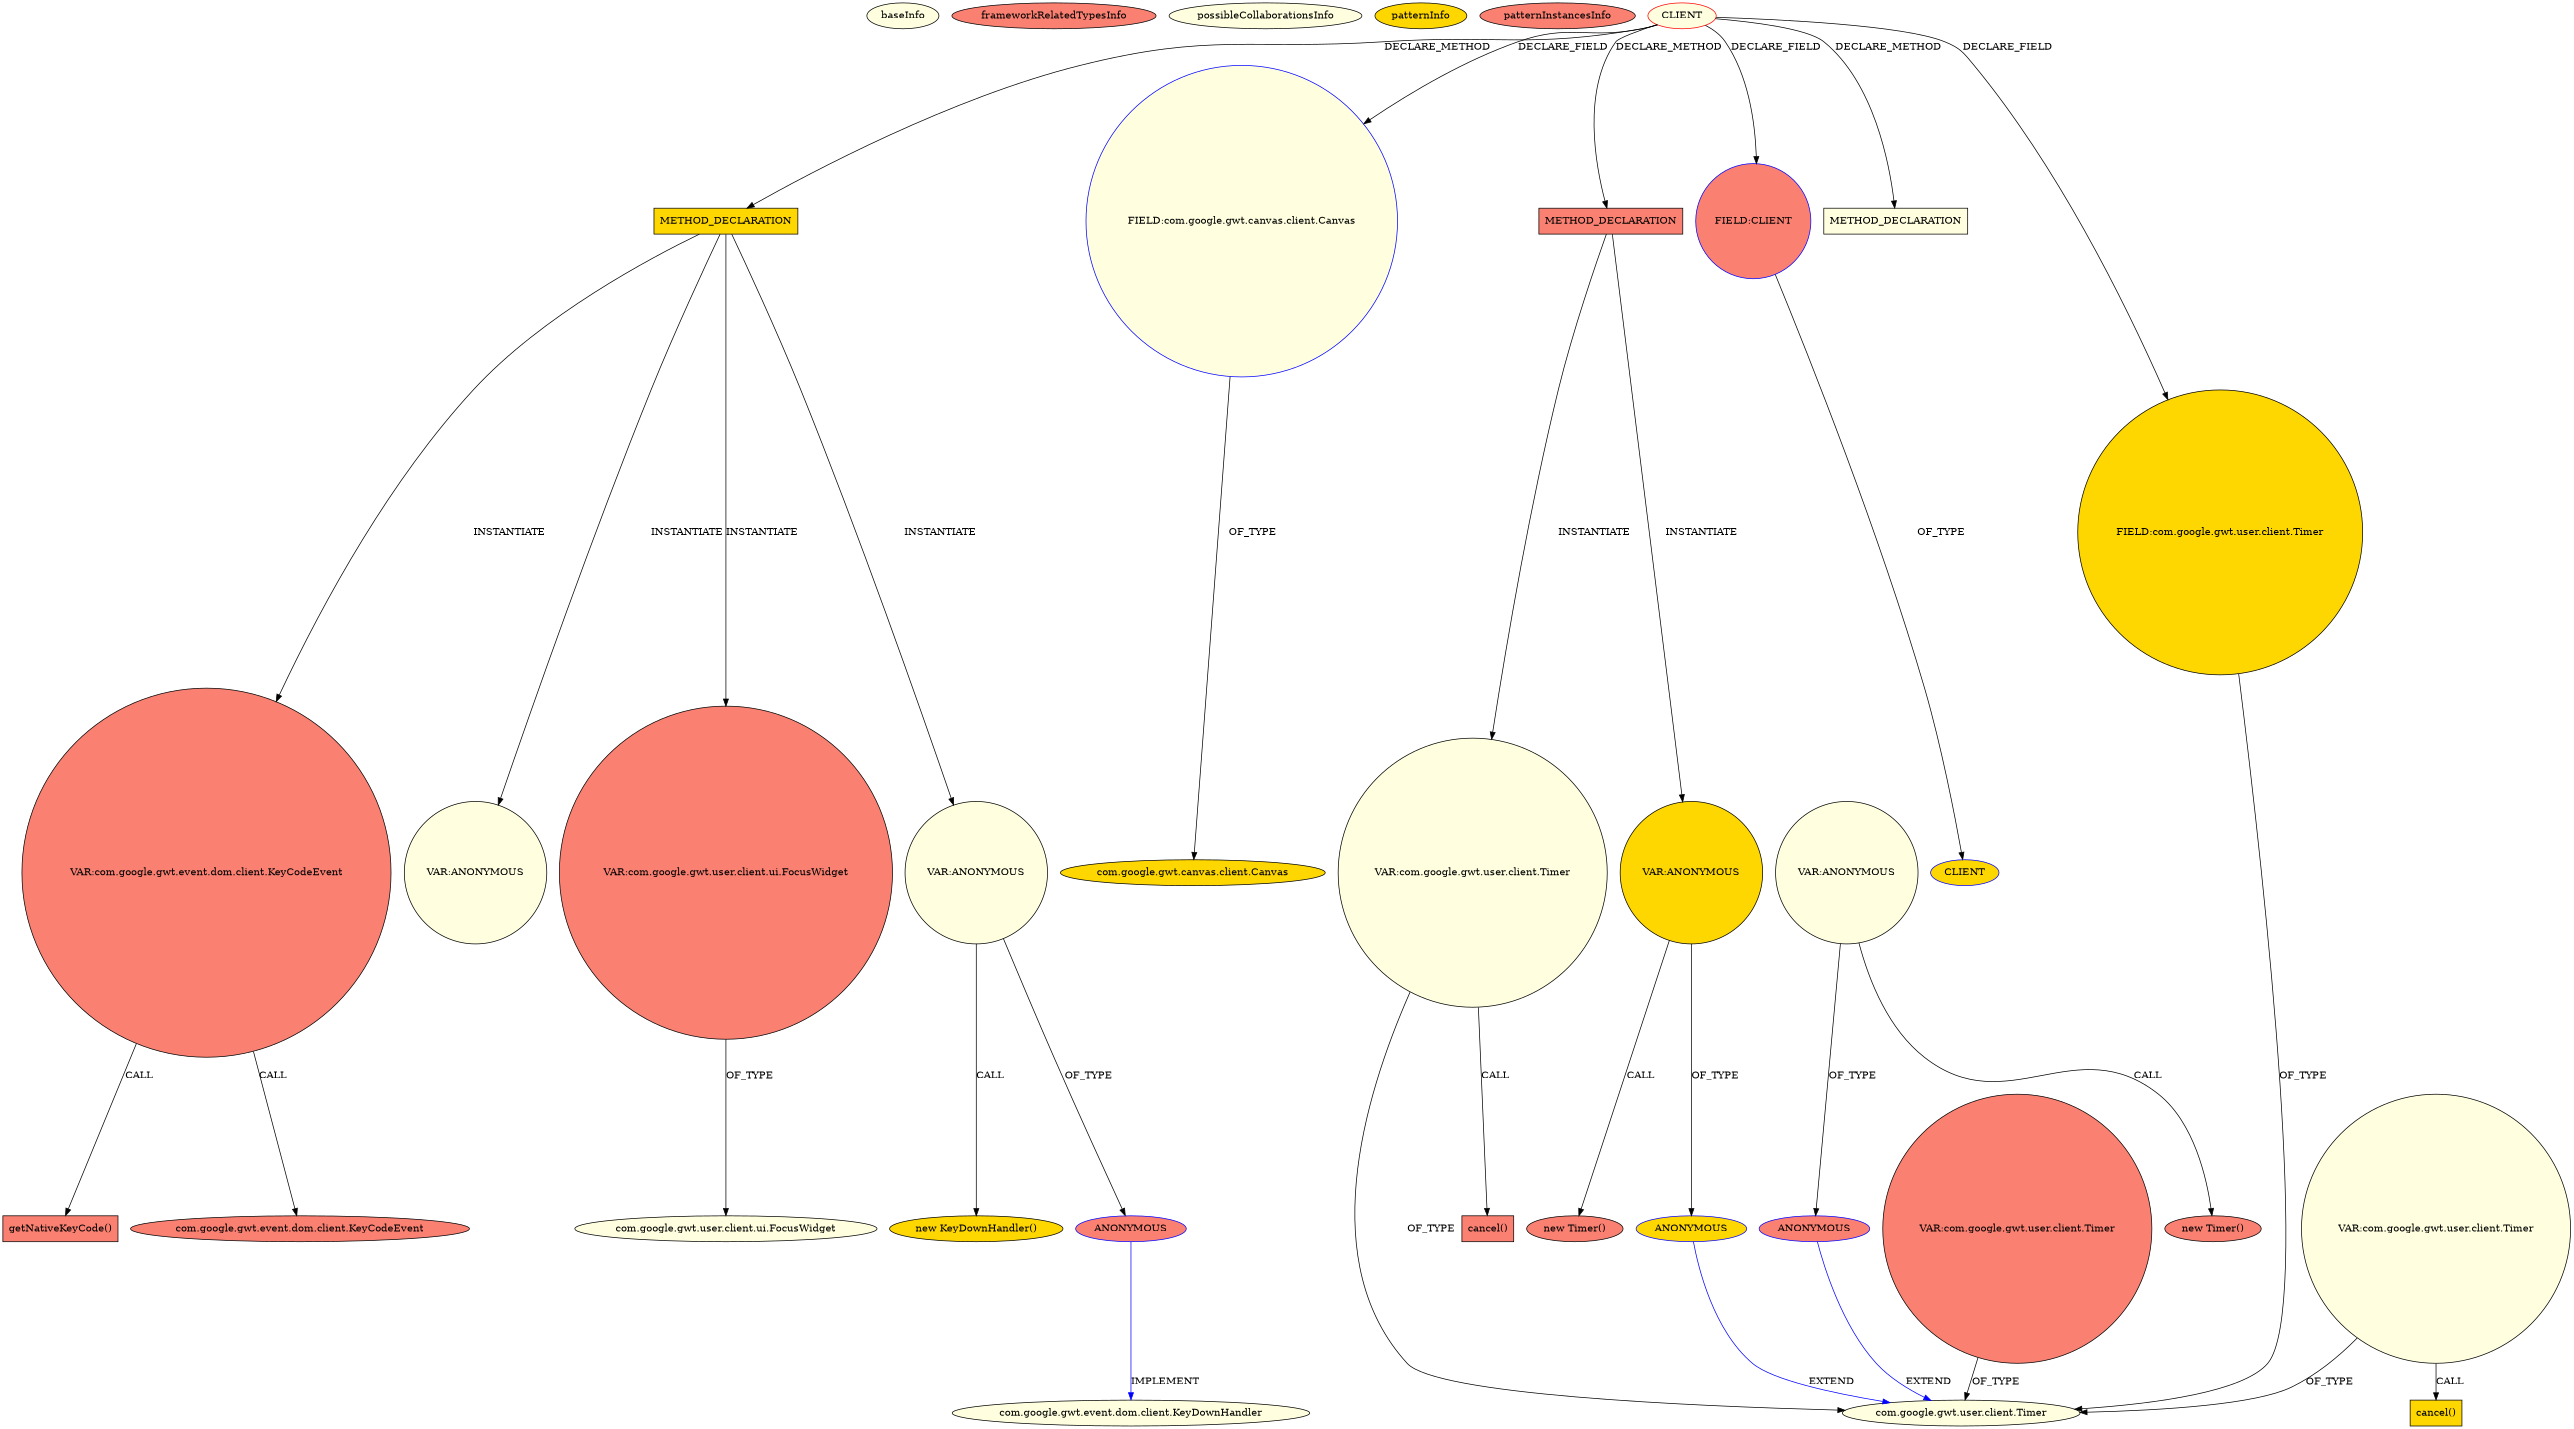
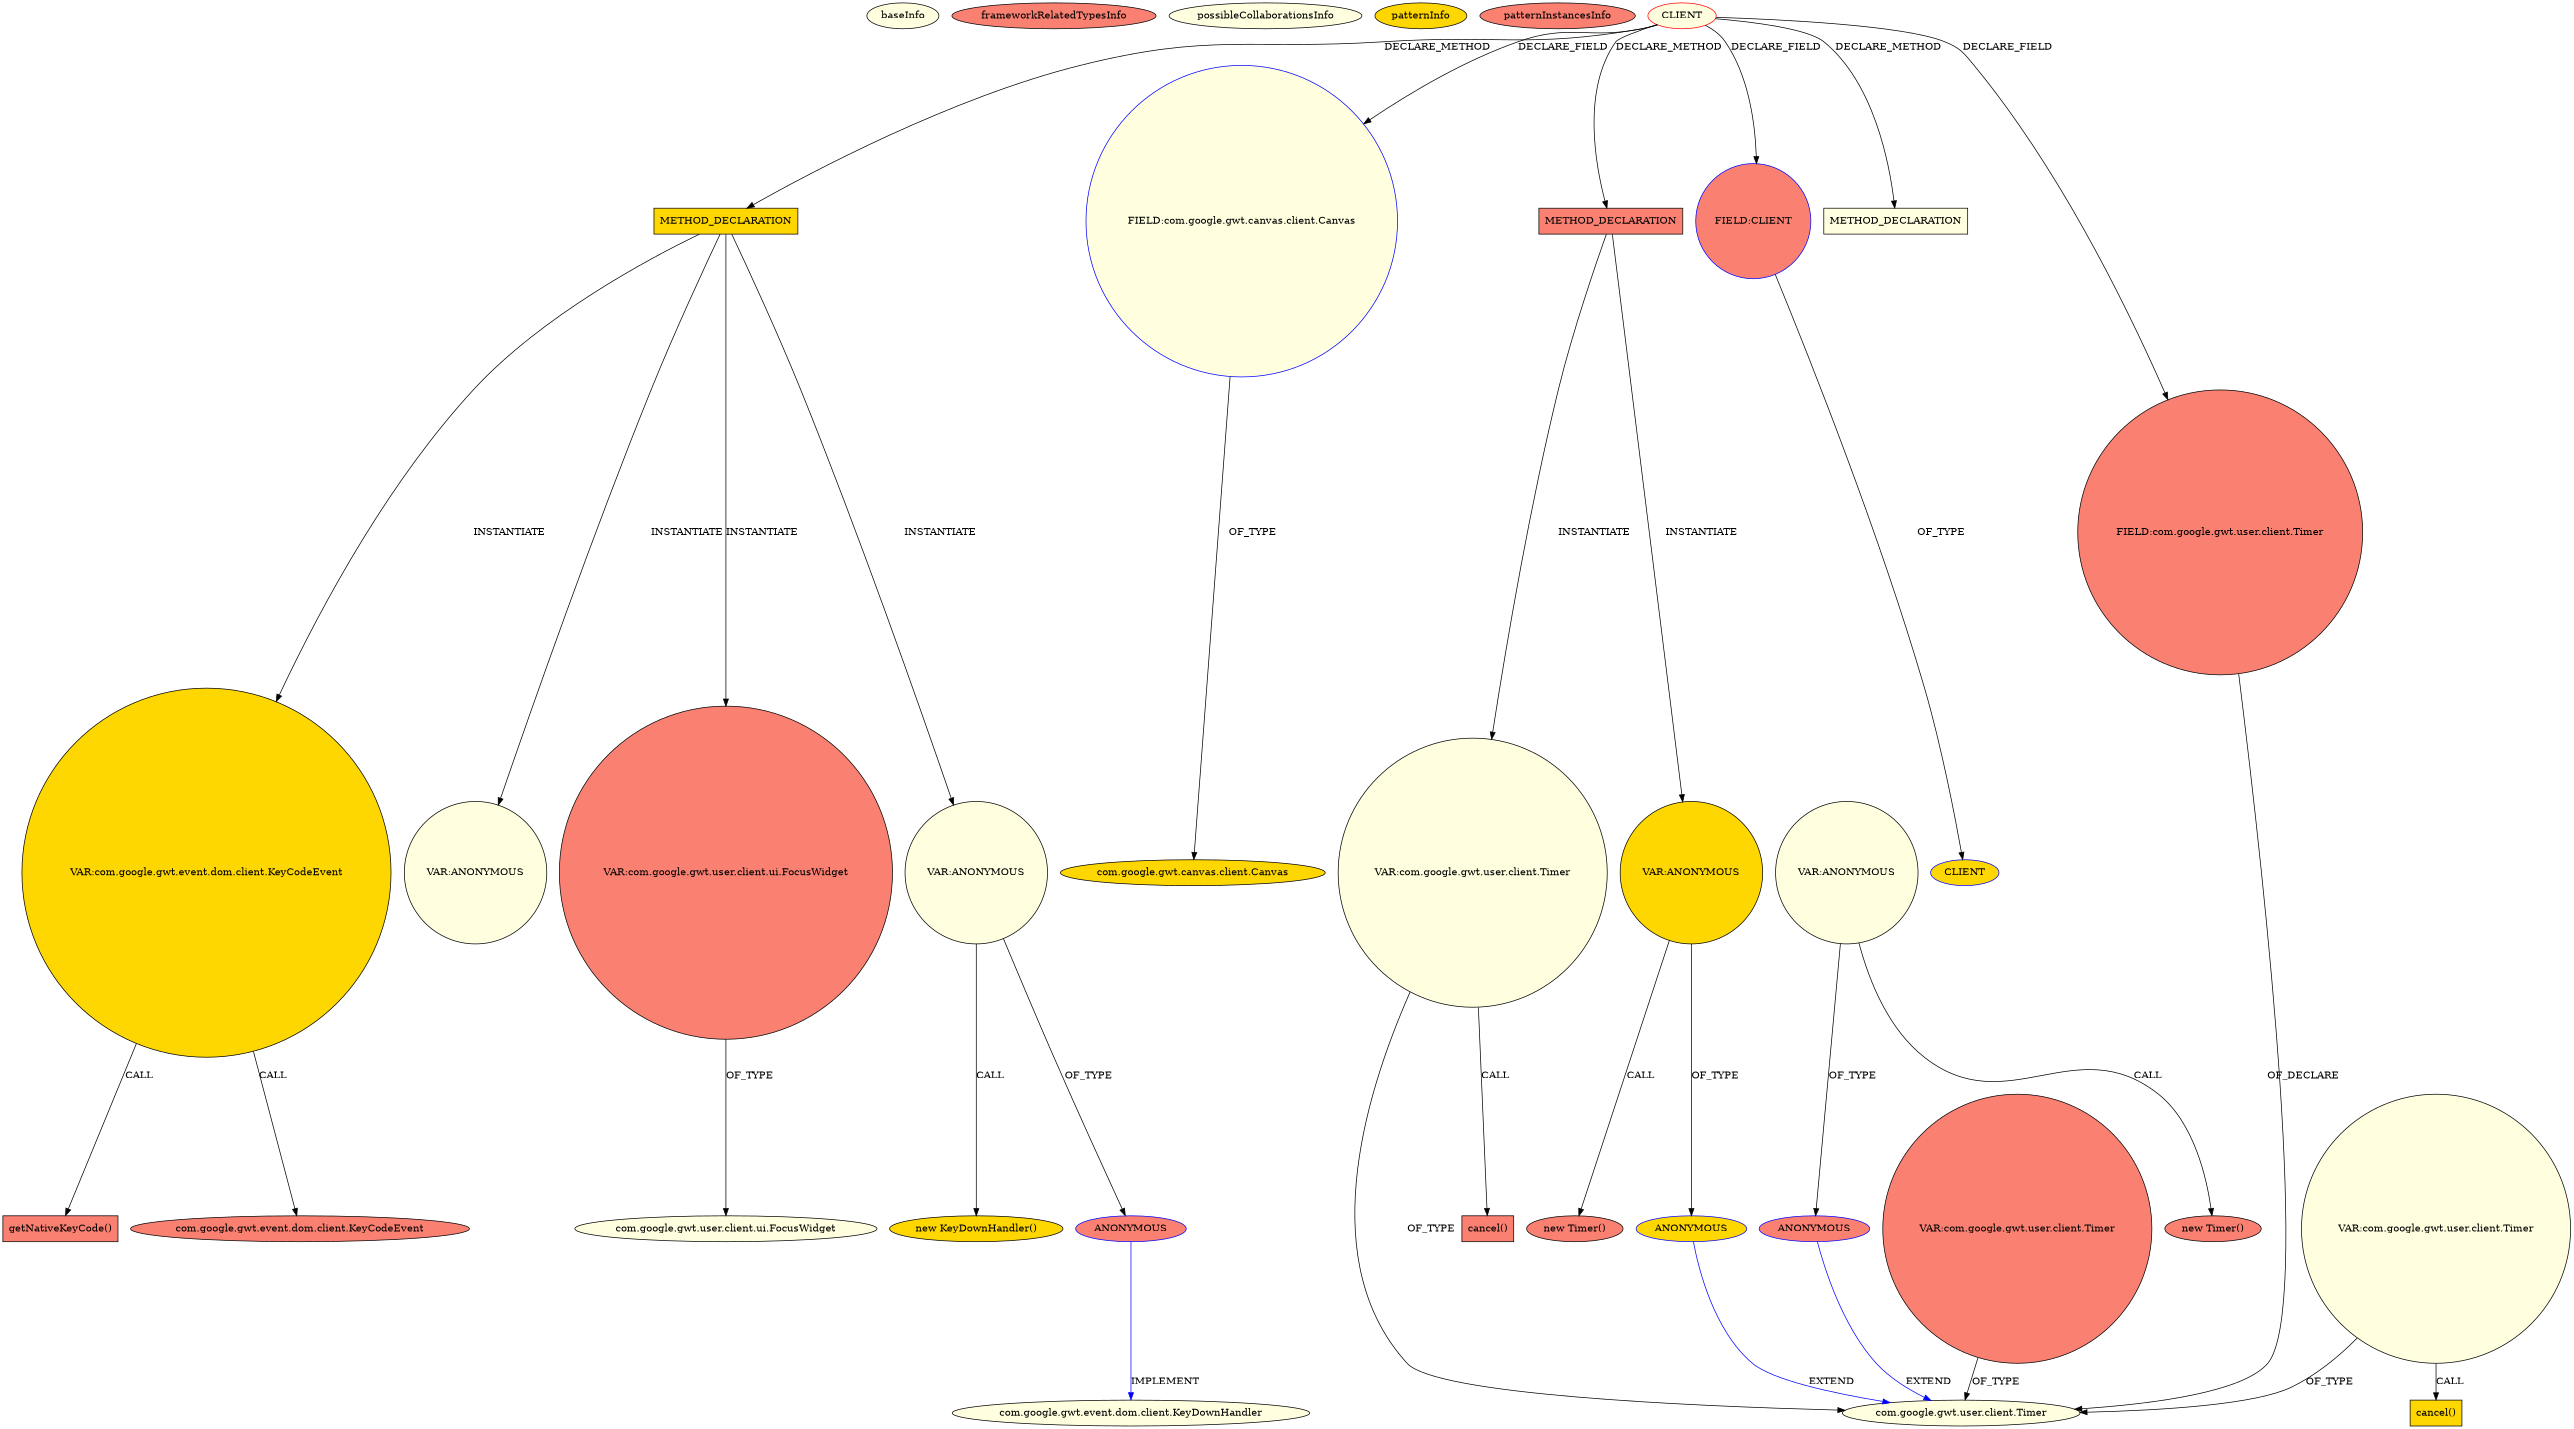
node "FIELD:com.google.gwt.user.client.Timer": fillcolor gold -> salmon
node "VAR:com.google.gwt.event.dom.client.KeyCodeEvent": fillcolor salmon -> gold
edge "FIELD:com.google.gwt.user.client.Timer" -> "com.google.gwt.user.client.Timer": label "OF_TYPE" -> "OF_DECLARE"
